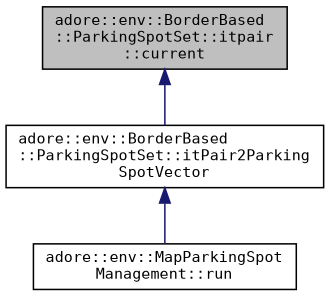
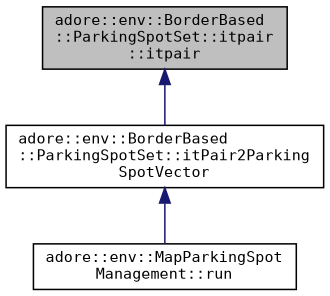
node "adore::env::BorderBased ::ParkingSpotSet::itpair ::current": label "adore::env::BorderBased ::ParkingSpotSet::itpair ::current" -> "adore::env::BorderBased ::ParkingSpotSet::itpair ::itpair"
